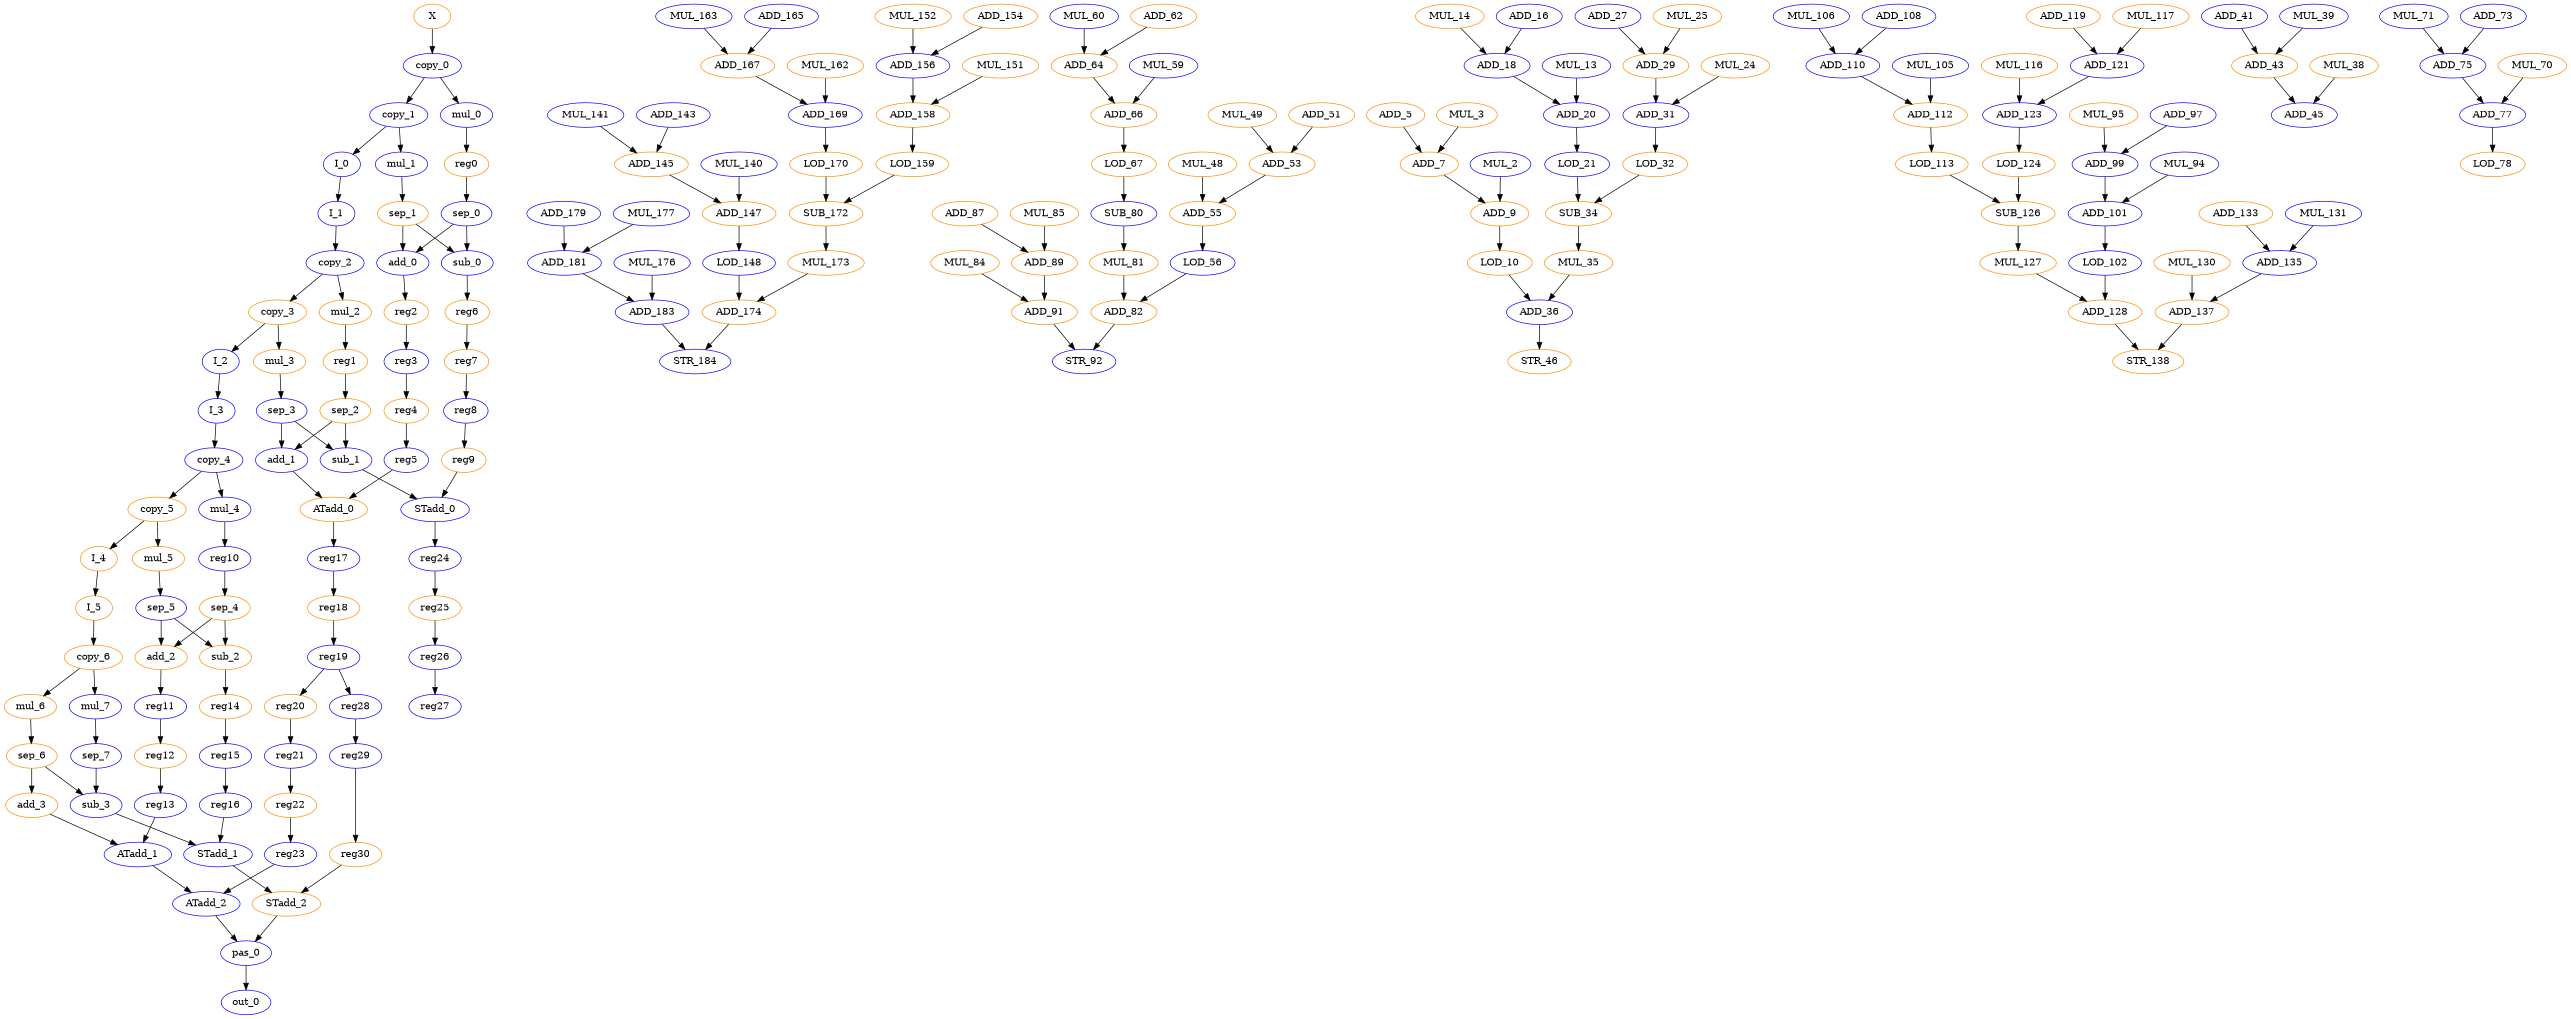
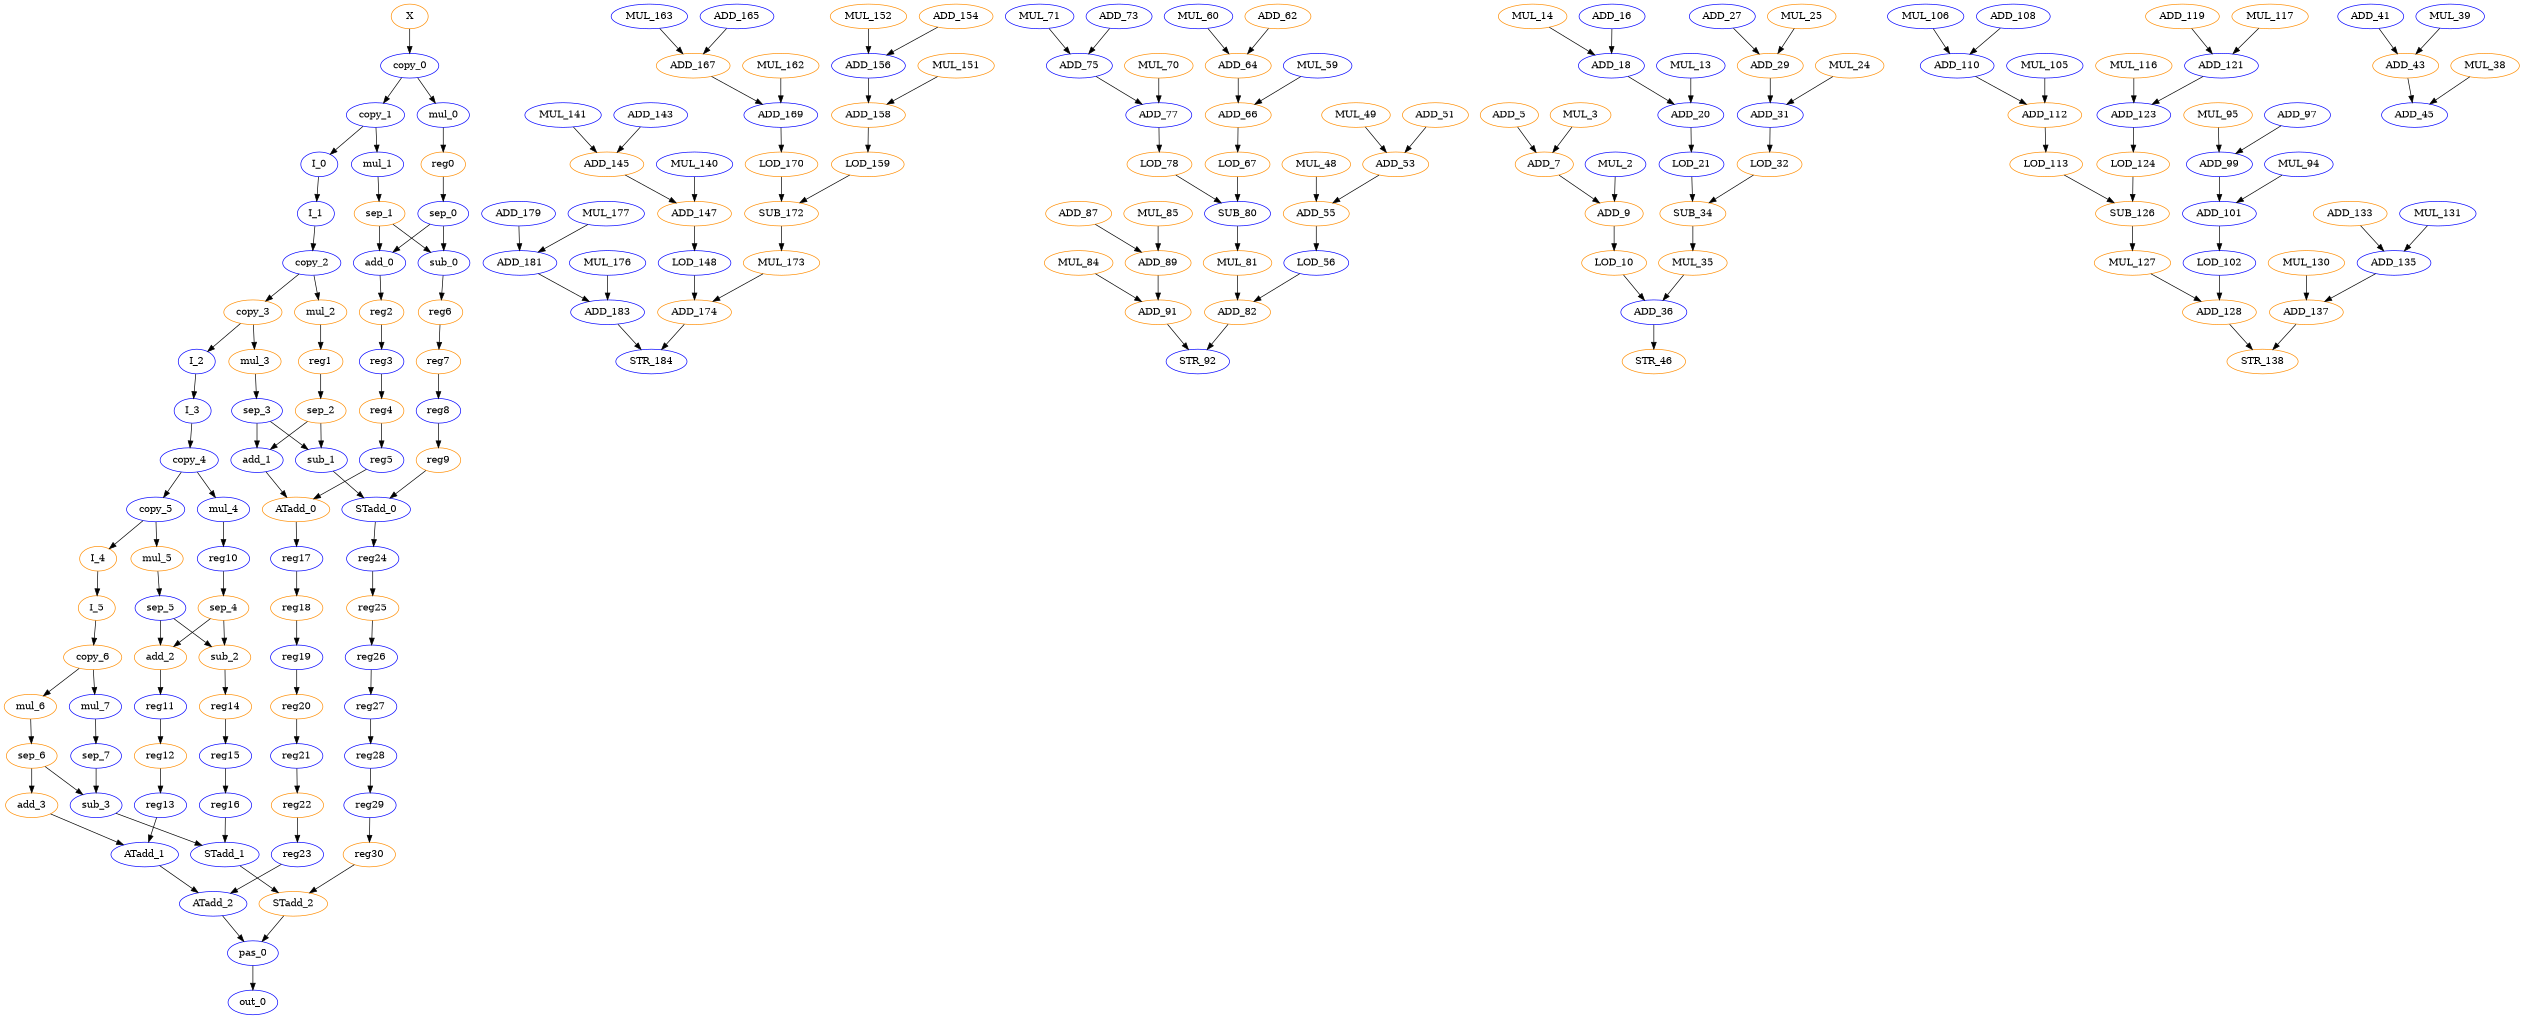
edge "LOD_78" -> "SUB_80": added
node "copy_5": color darkorange -> blue
edge "reg19" -> "reg28": now "reg27" -> "reg28"
